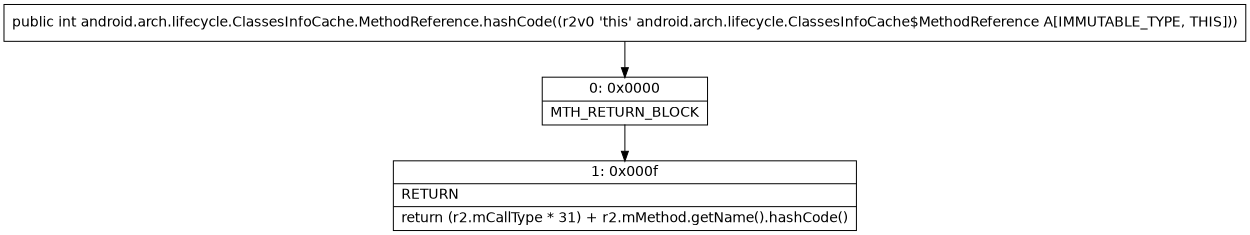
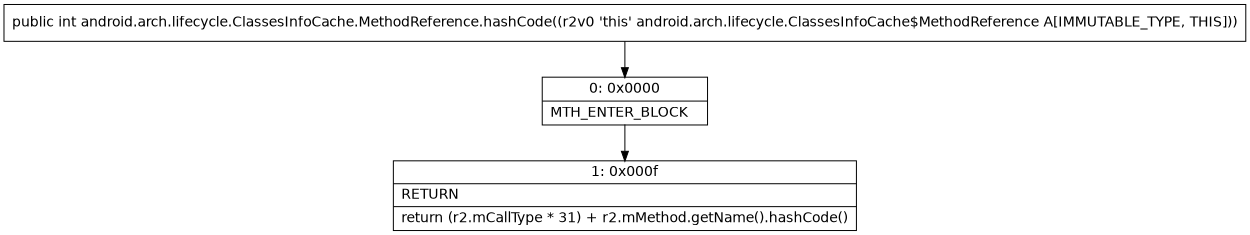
node "0: 0x0000": text "MTH_RETURN_BLOCK" -> "MTH_ENTER_BLOCK"
